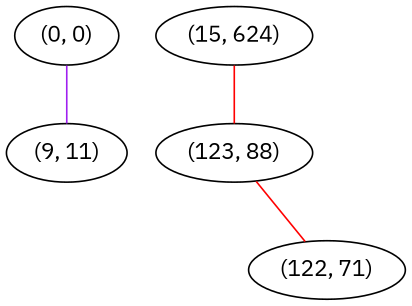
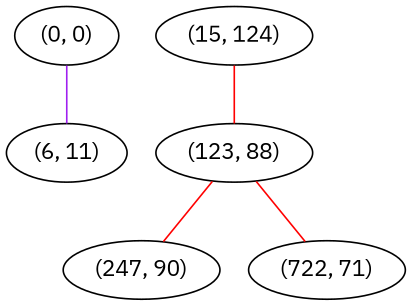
node "(15, 624)": label "(15, 624)" -> "(15, 124)"
node "(9, 11)": label "(9, 11)" -> "(6, 11)"
node "(247, 90)": added
node "(122, 71)": label "(122, 71)" -> "(722, 71)"
